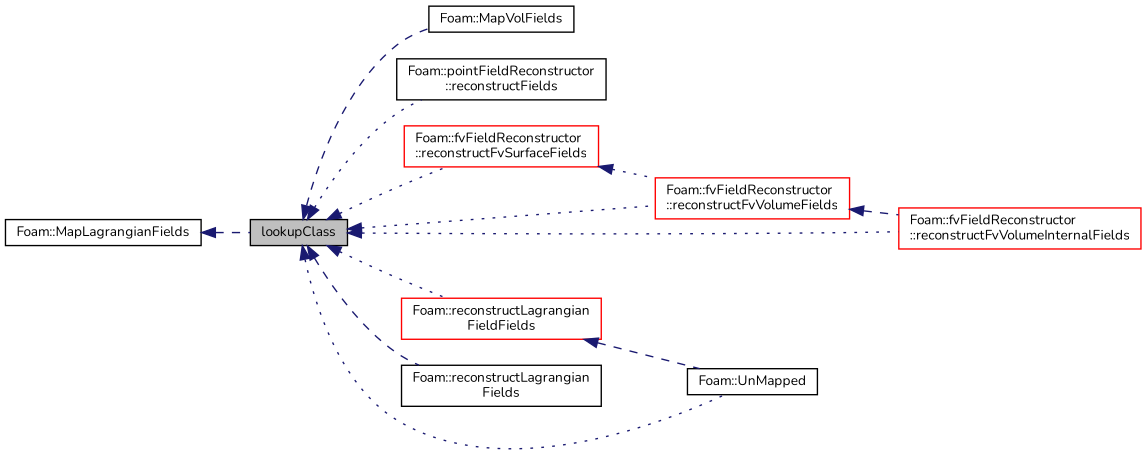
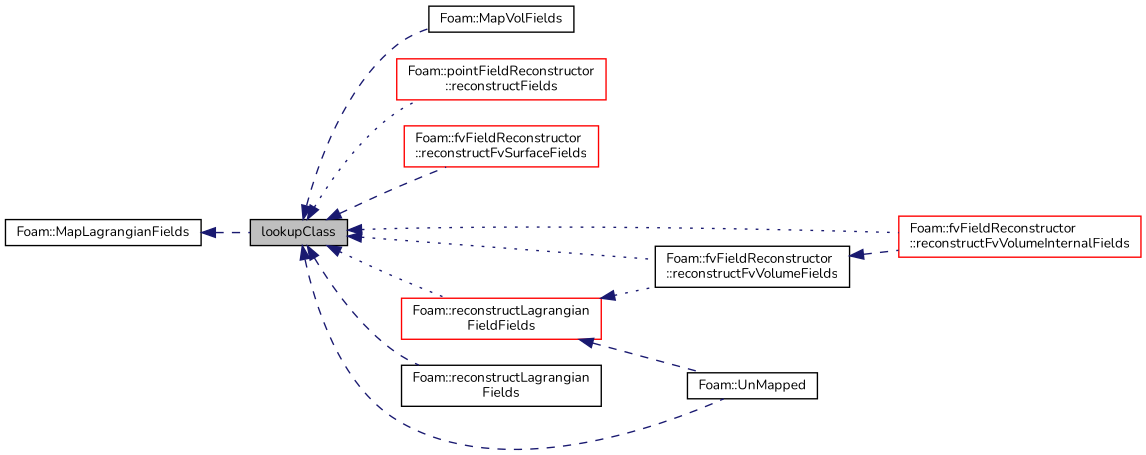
node "Foam::pointFieldReconstructor ::reconstructFields": color black -> red
edge "Foam::fvFieldReconstructor ::reconstructFvVolumeFields" -> "Foam::fvFieldReconstructor ::reconstructFvSurfaceFields": now "Foam::fvFieldReconstructor ::reconstructFvVolumeFields" -> "Foam::reconstructLagrangian FieldFields"
edge "Foam::fvFieldReconstructor ::reconstructFvSurfaceFields" -> "lookupClass": style dotted -> dashed
node "Foam::fvFieldReconstructor ::reconstructFvVolumeFields": color red -> black
edge "Foam::UnMapped" -> "lookupClass": style dotted -> dashed
